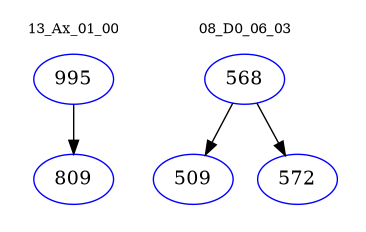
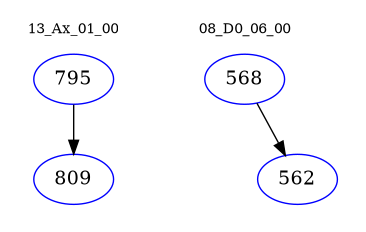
cluster "08_D0_06_03": label "08_D0_06_03" -> "08_D0_06_00"
node "995": label "995" -> "795"
node "509": removed
node "572": label "572" -> "562"
